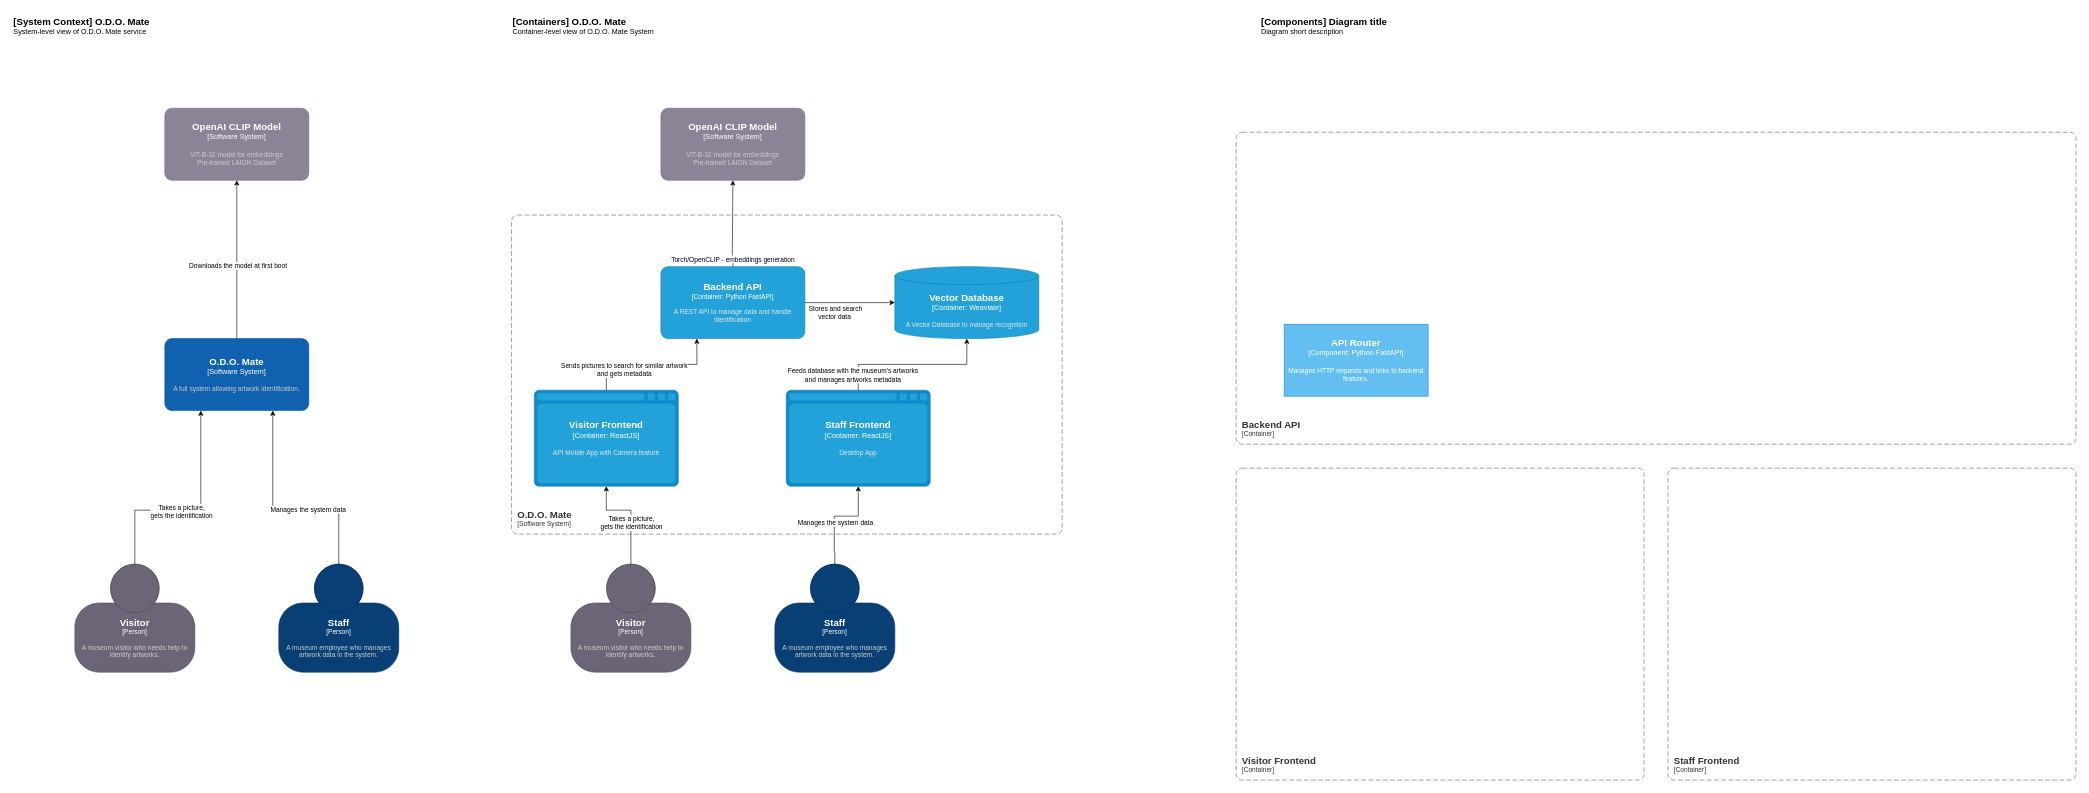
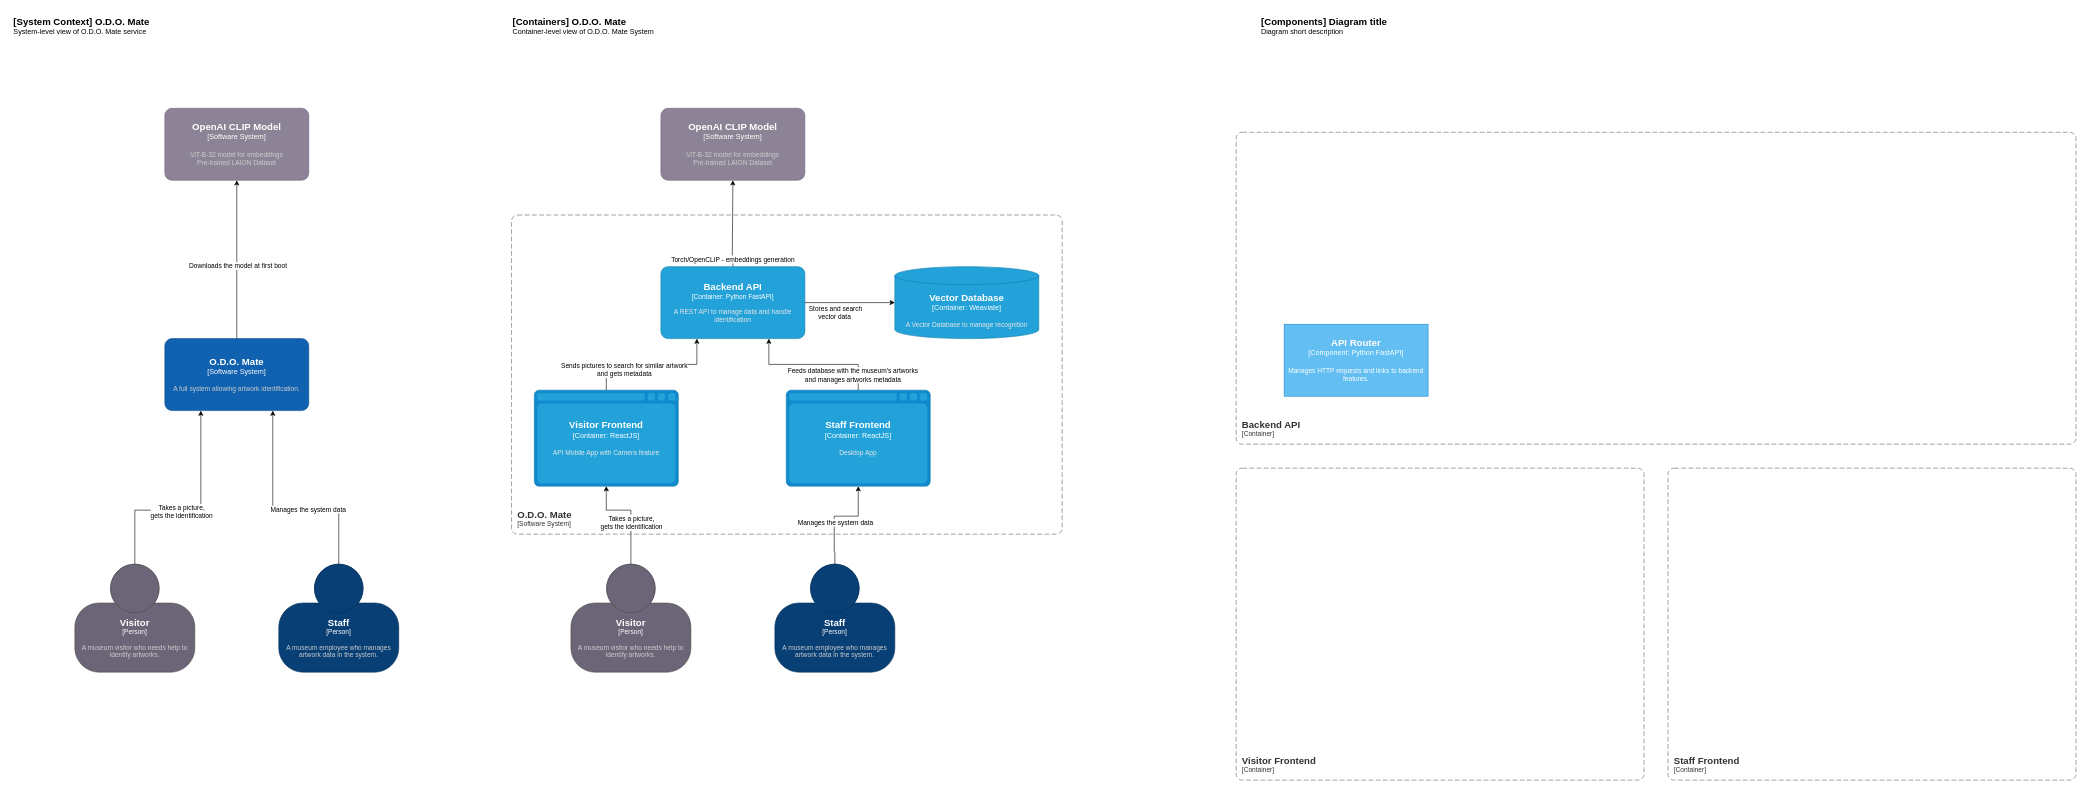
edge "Staff Frontend [Container: ReactJS] Desktop App" -> "Vector Database [Container: Weaviate] A Vector Database to manage recognition": now "Staff Frontend [Container: ReactJS] Desktop App" -> "Backend API [Container: Python FastAPI] A REST API to manage data and handle identification"
